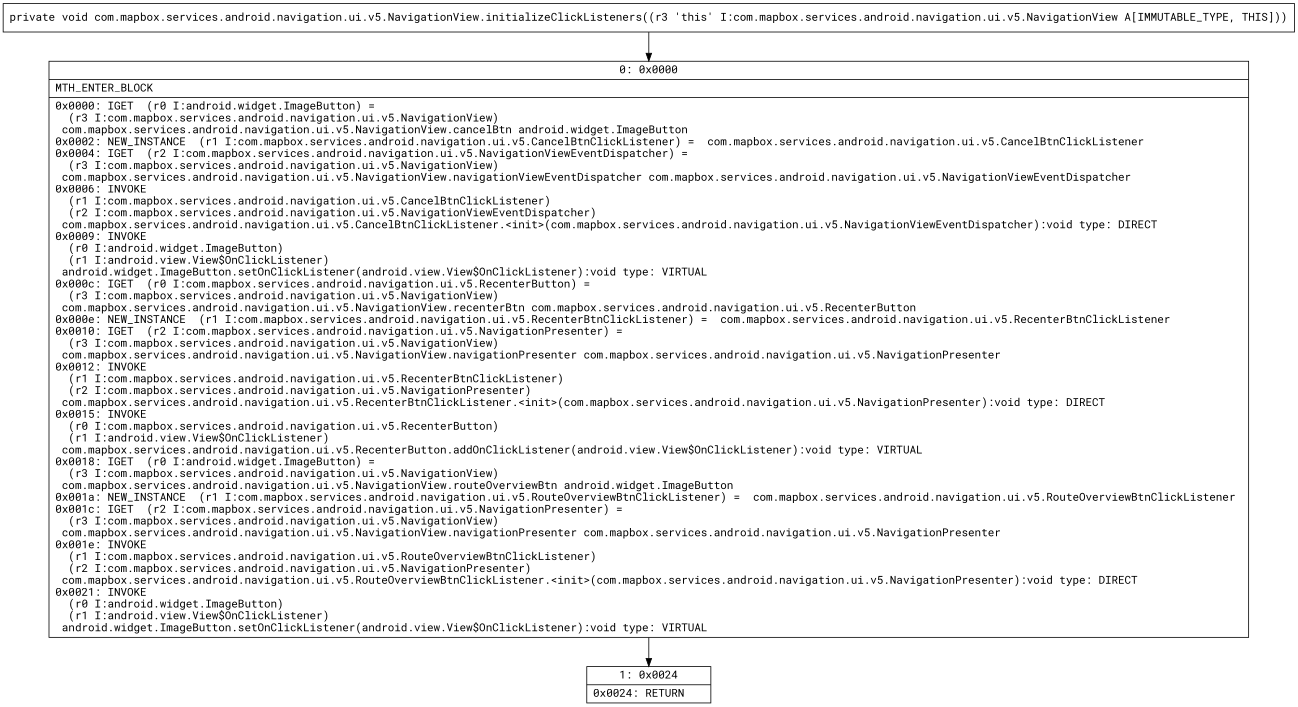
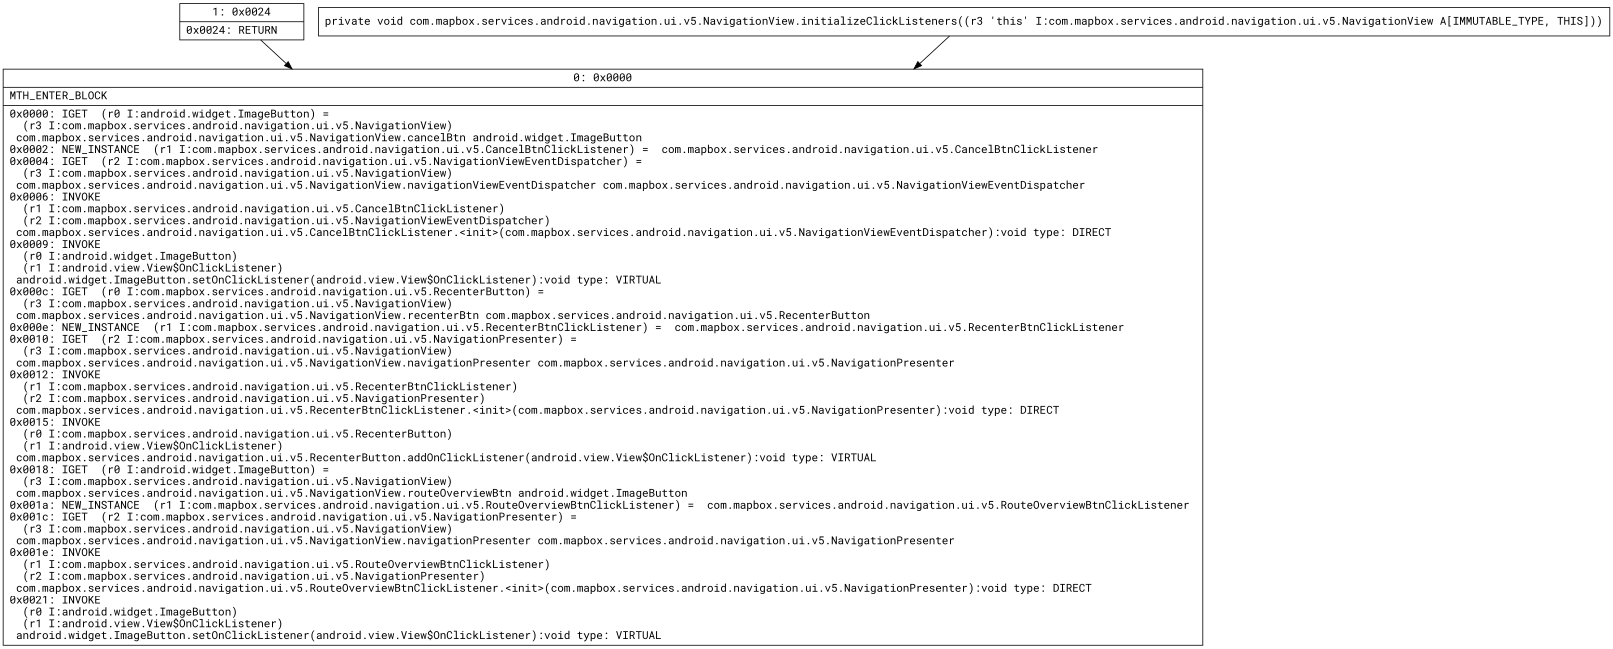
edge "0: 0x0000" -> "1: 0x0024": reversed
